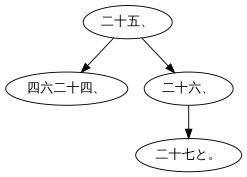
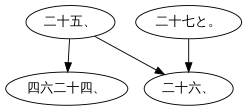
edge "二十六、" -> "二十七と。": reversed
